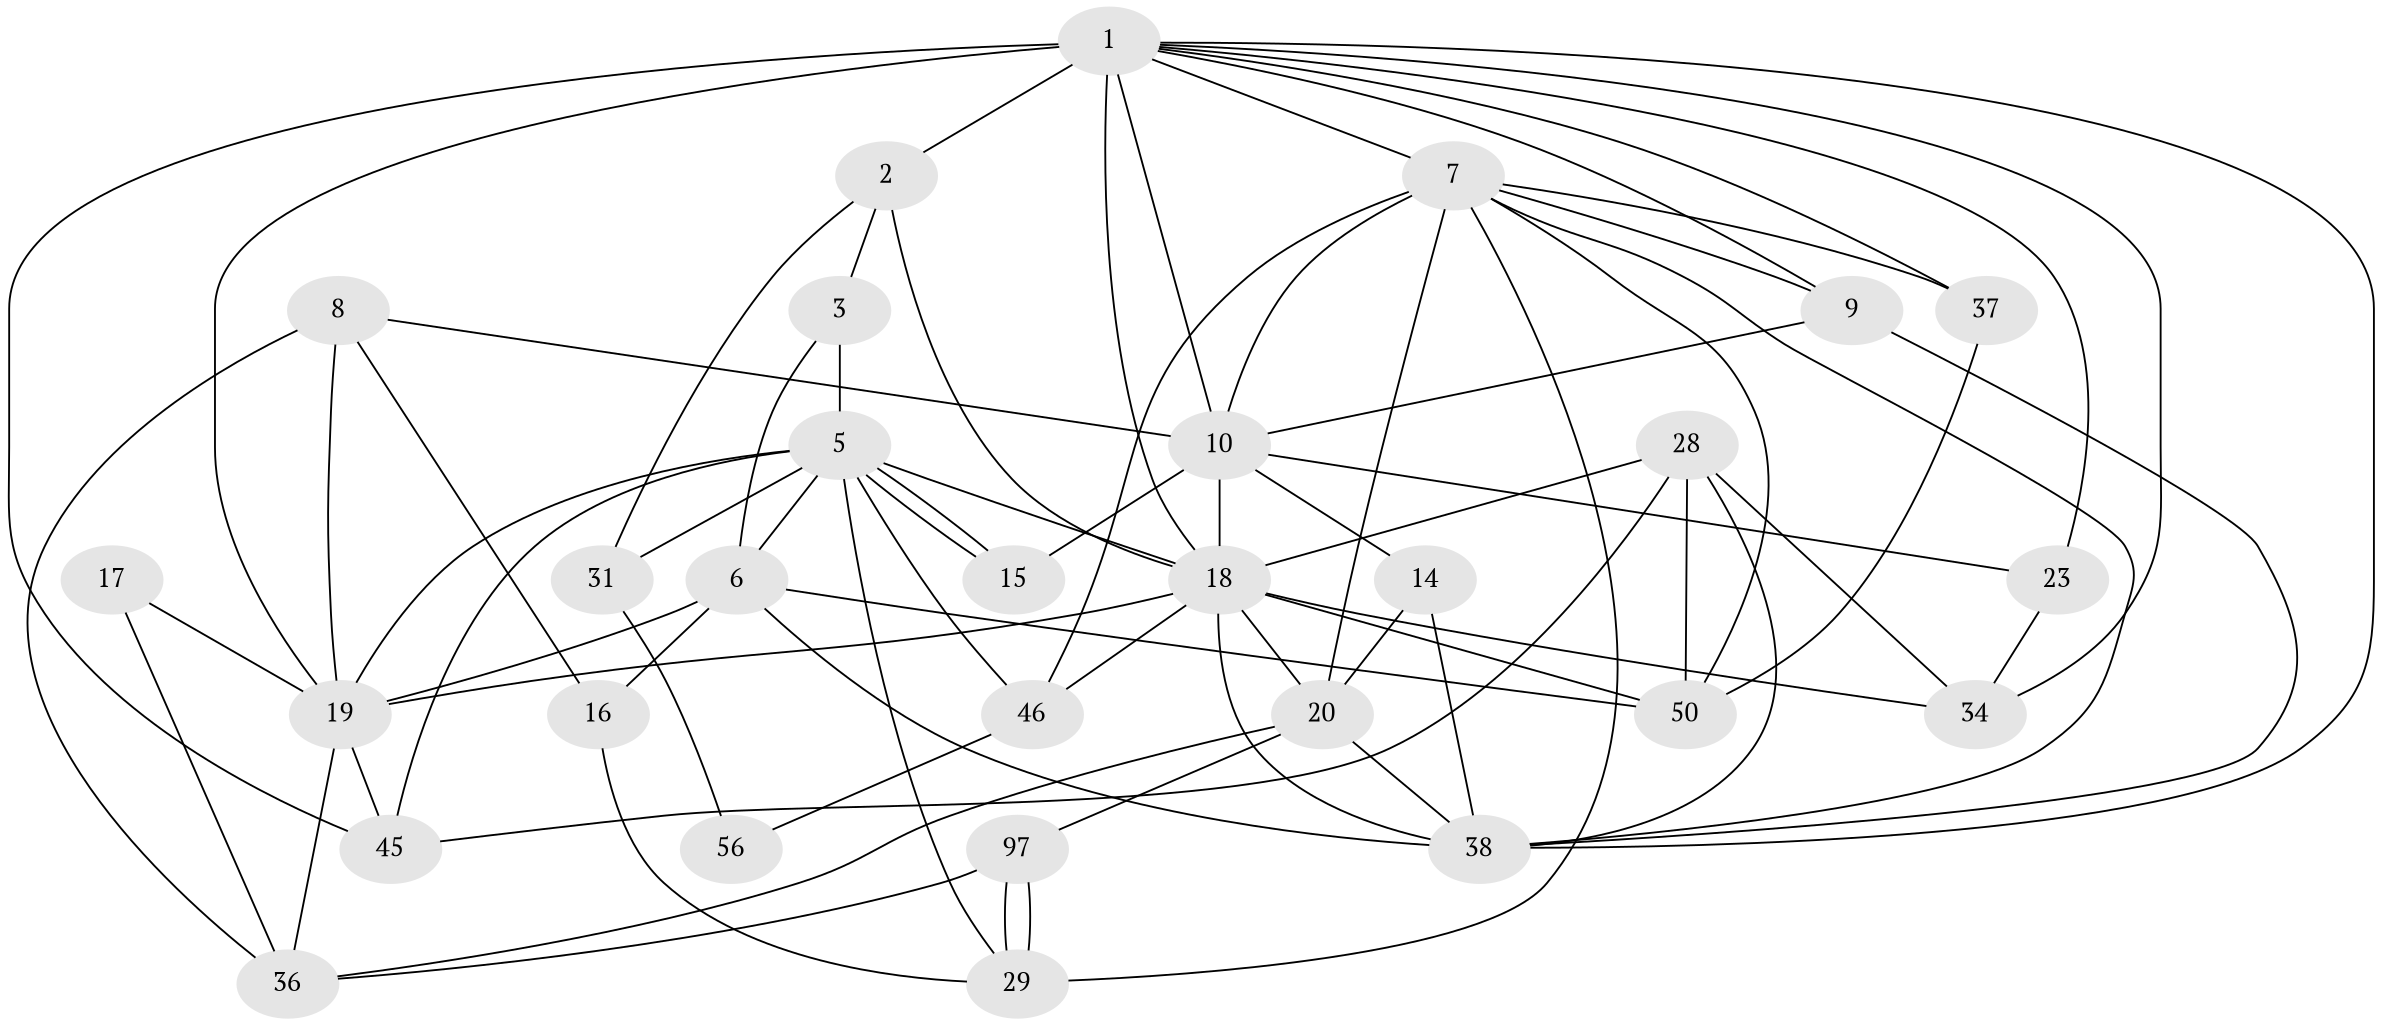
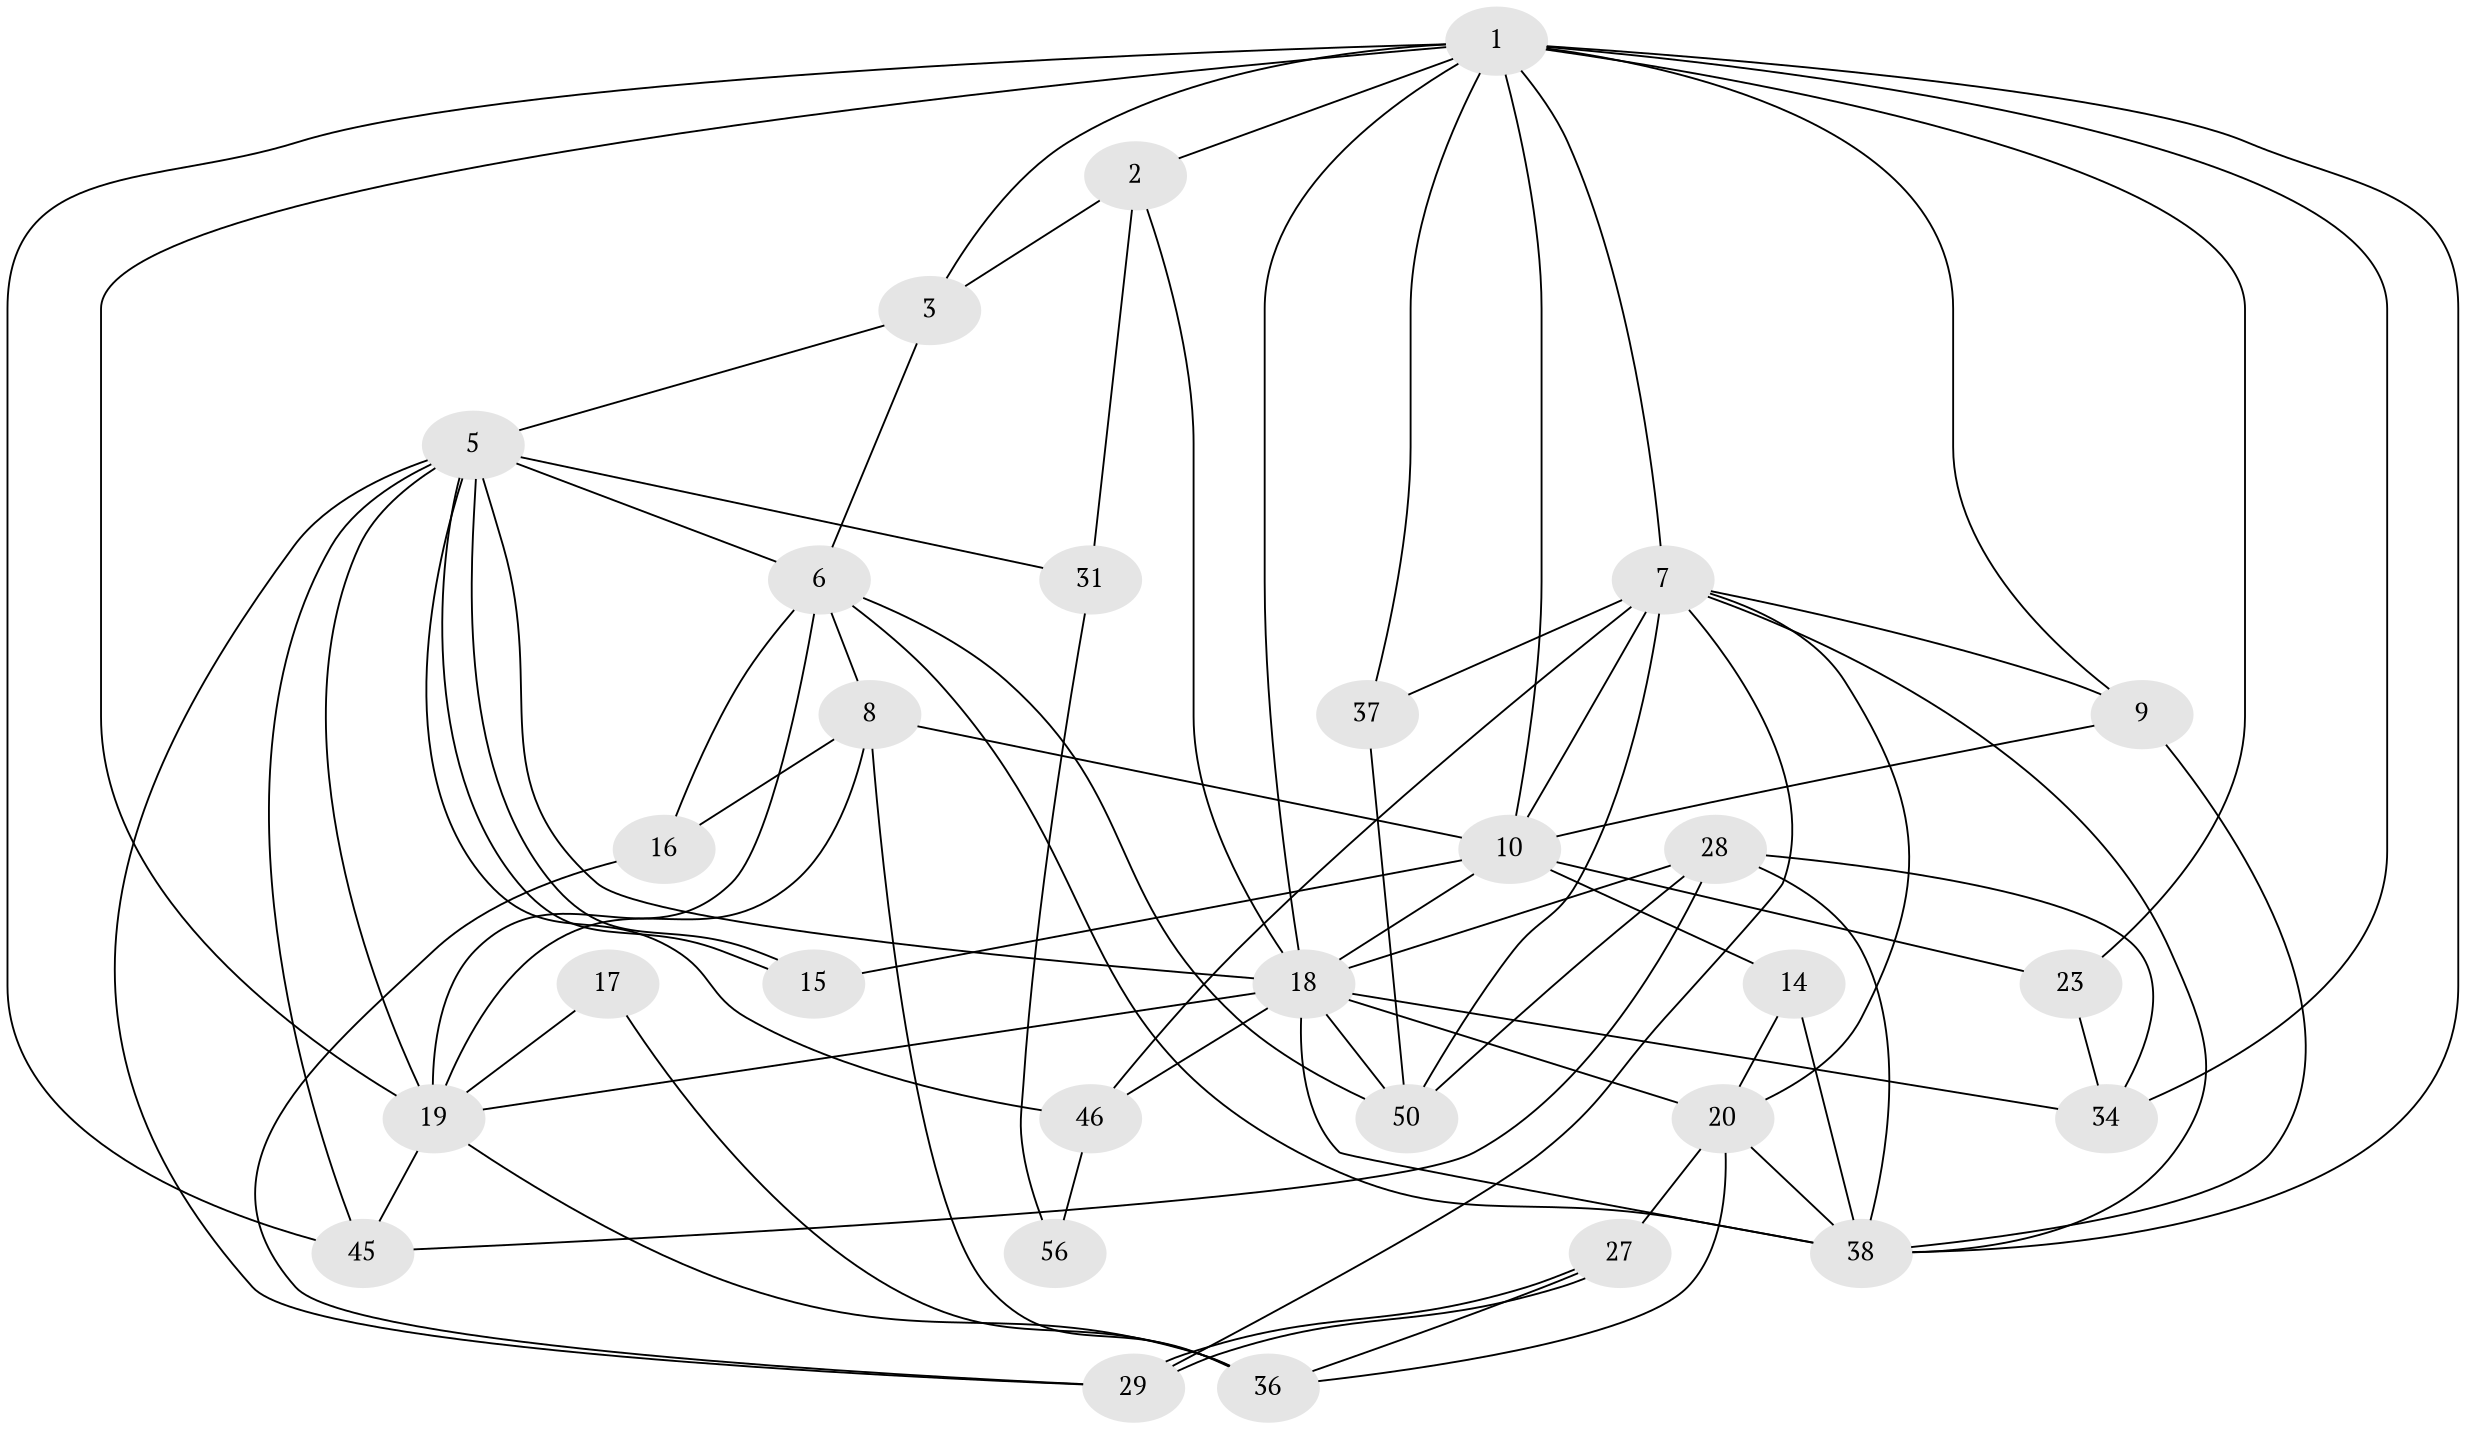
edge "1" -- "3": added
edge "6" -- "8": added
node "97": label "97" -> "27"
